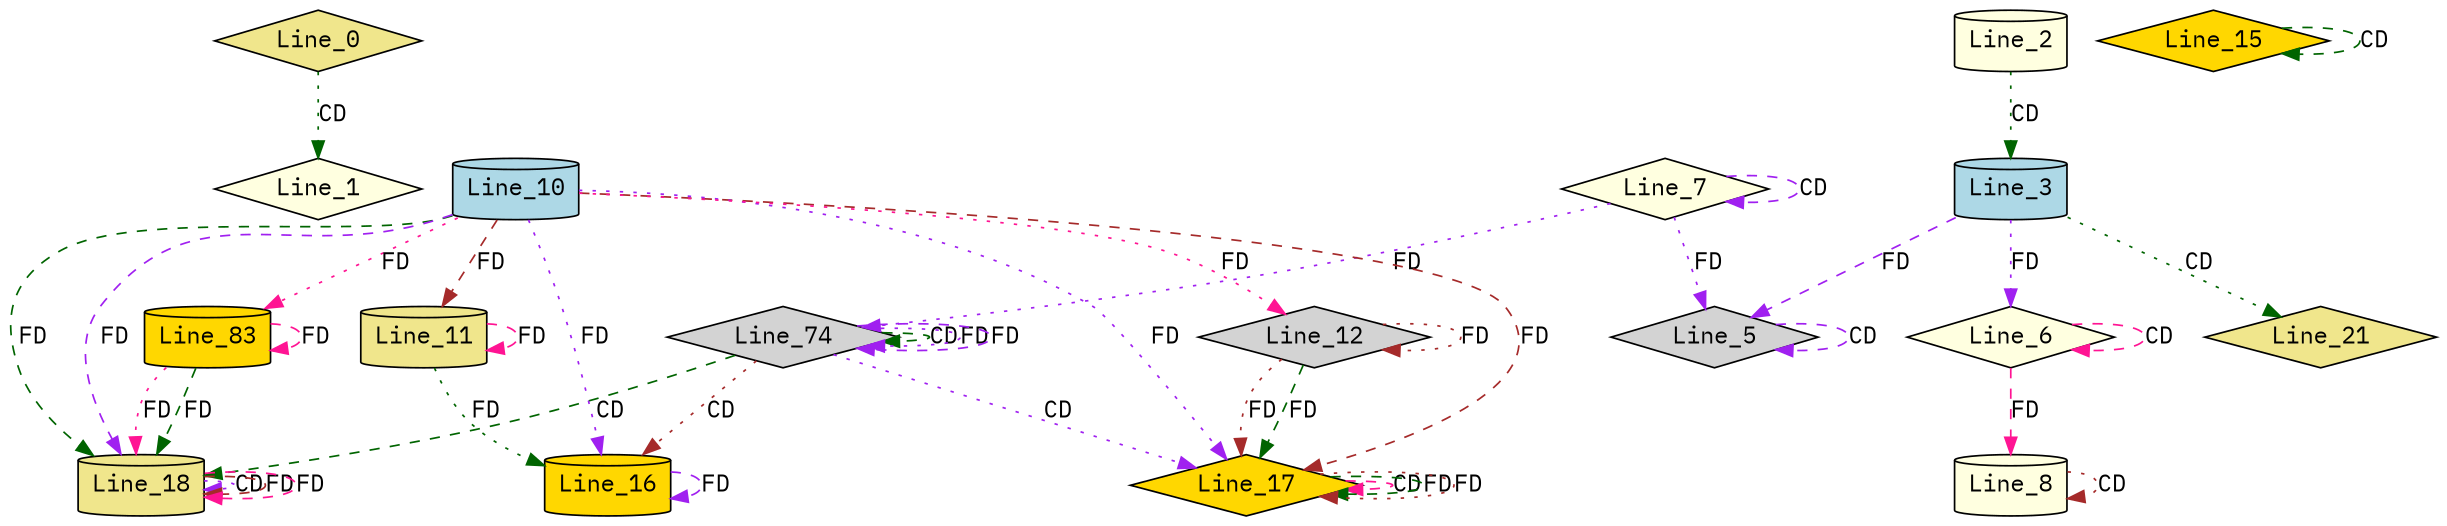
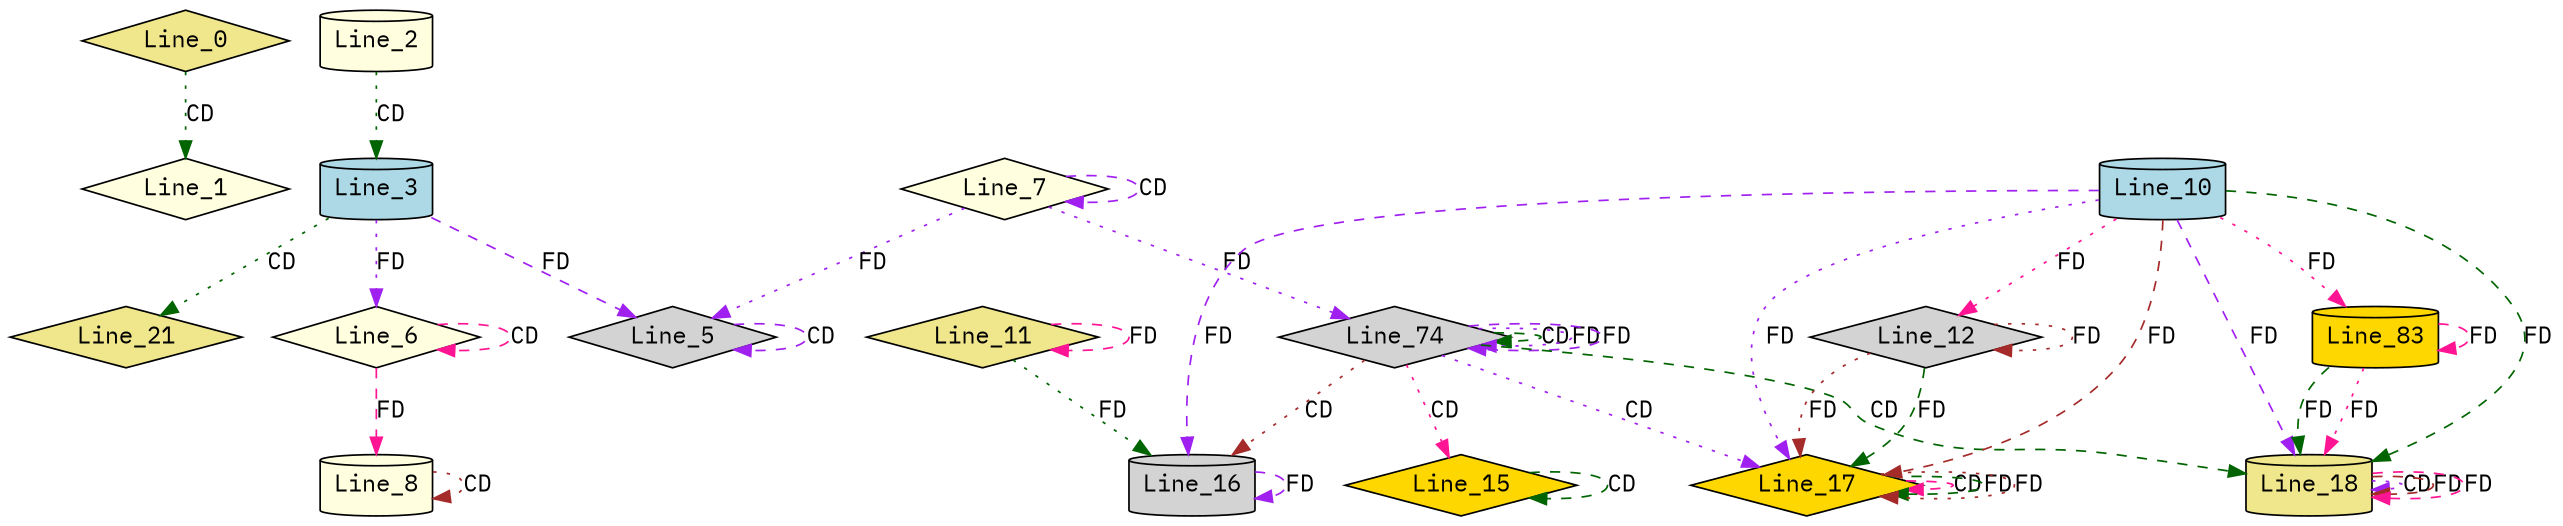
edge "Line_10" -> "Line_11": removed, label "FD"
edge "Line_10" -> "Line_16": style dotted -> dashed
node "Line_11": shape cylinder -> diamond
edge "Line_74" -> "Line_15": added, label "CD"
node "Line_16": fillcolor gold -> lightgrey
